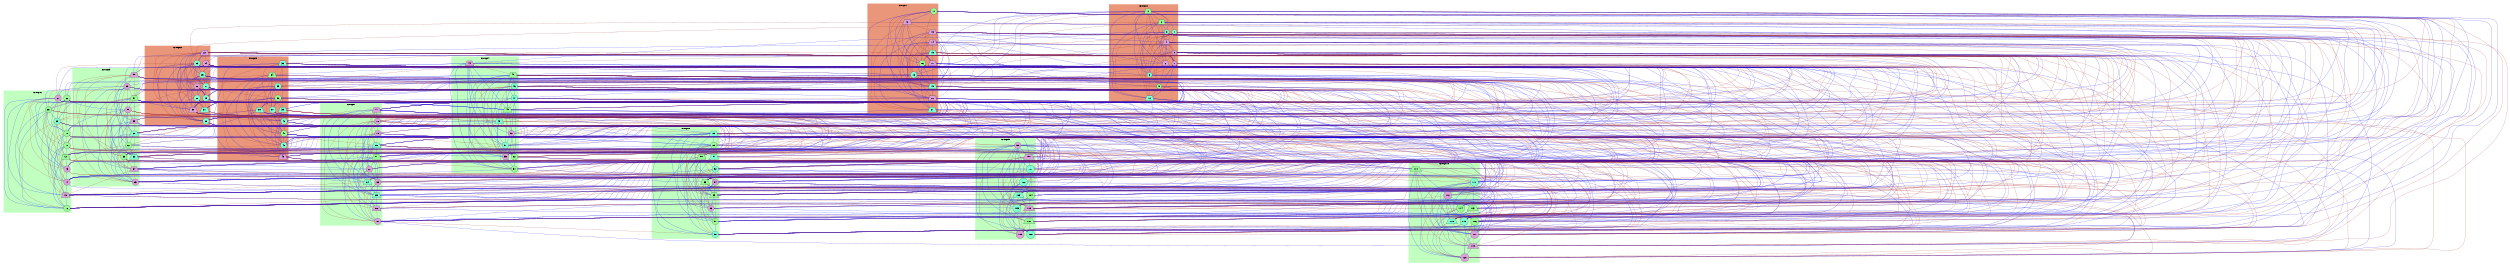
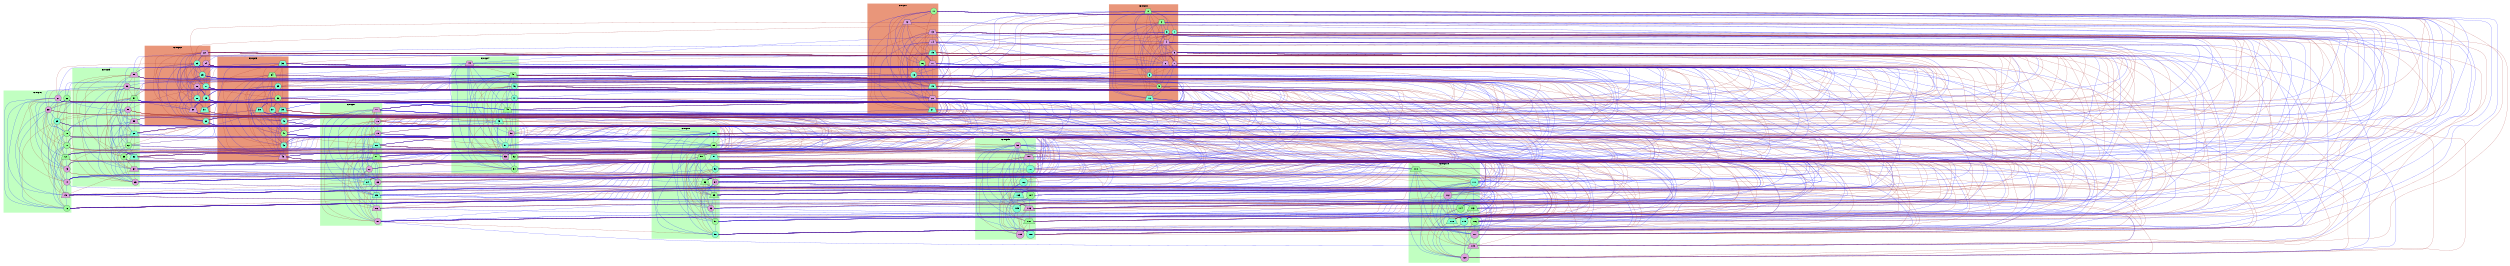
node "68": fillcolor palegreen -> plum
